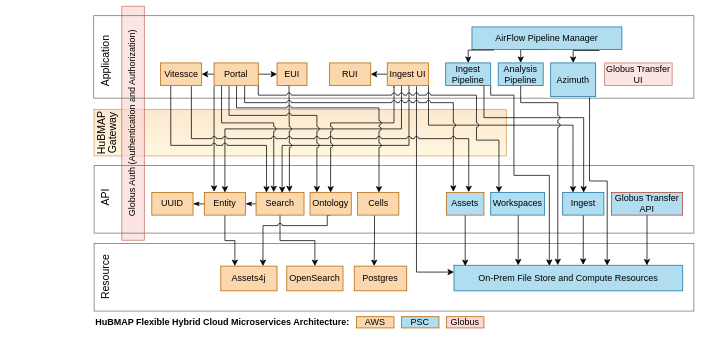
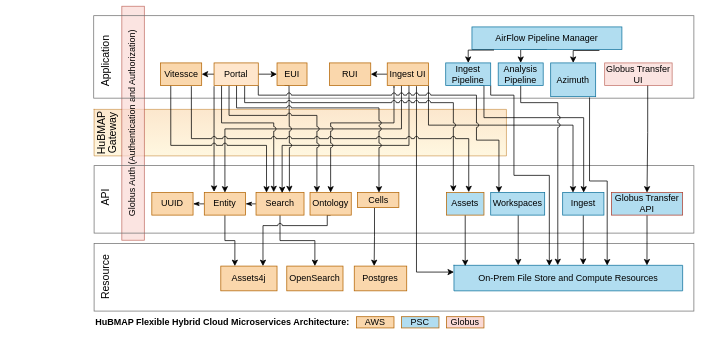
node "Portal": fillcolor #fad7ac -> #ffe6cc
edge "Globus Transfer UI" -> "Globus Transfer API": added
node "Cells": size 41x23 -> 41x15
